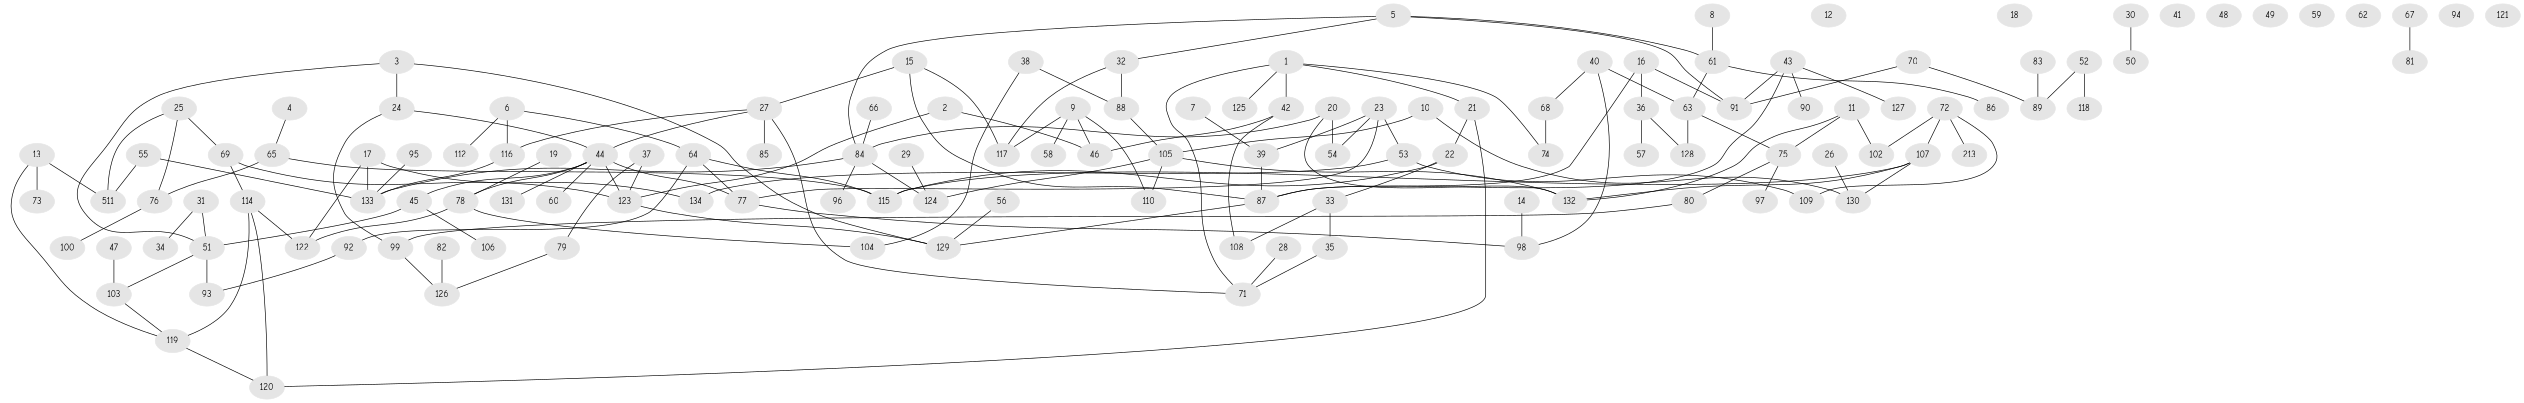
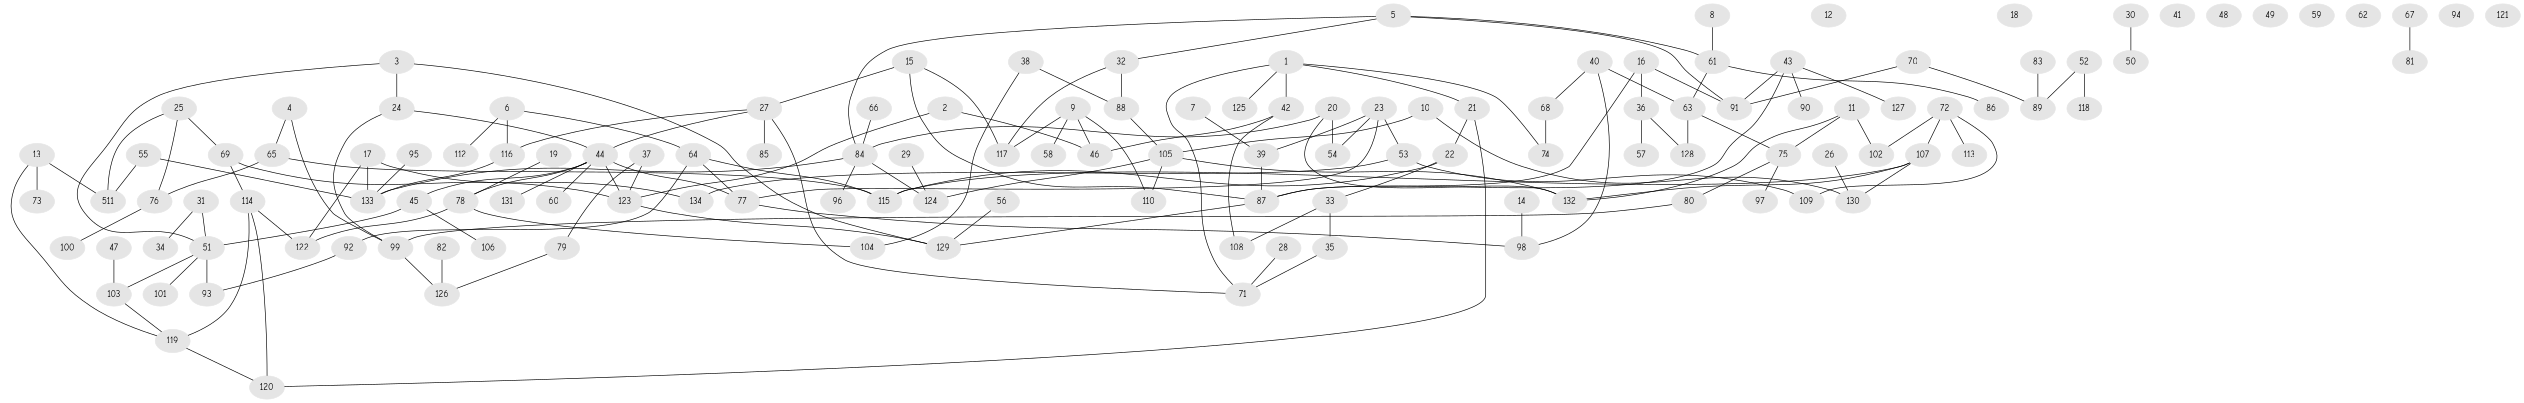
node "213": label "213" -> "113"
edge "4" -- "99": added
node "101": added
